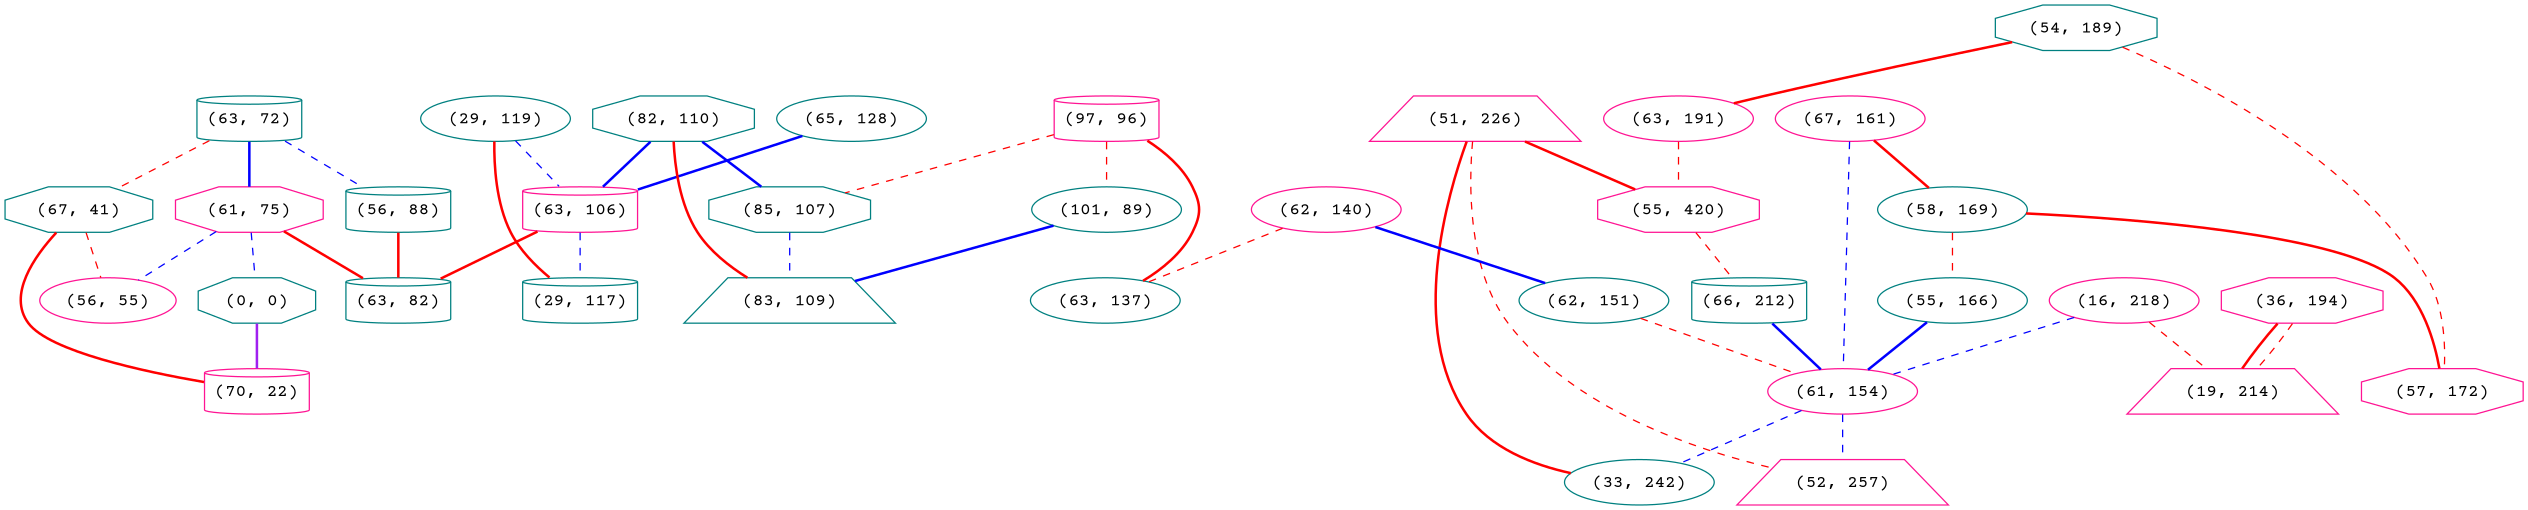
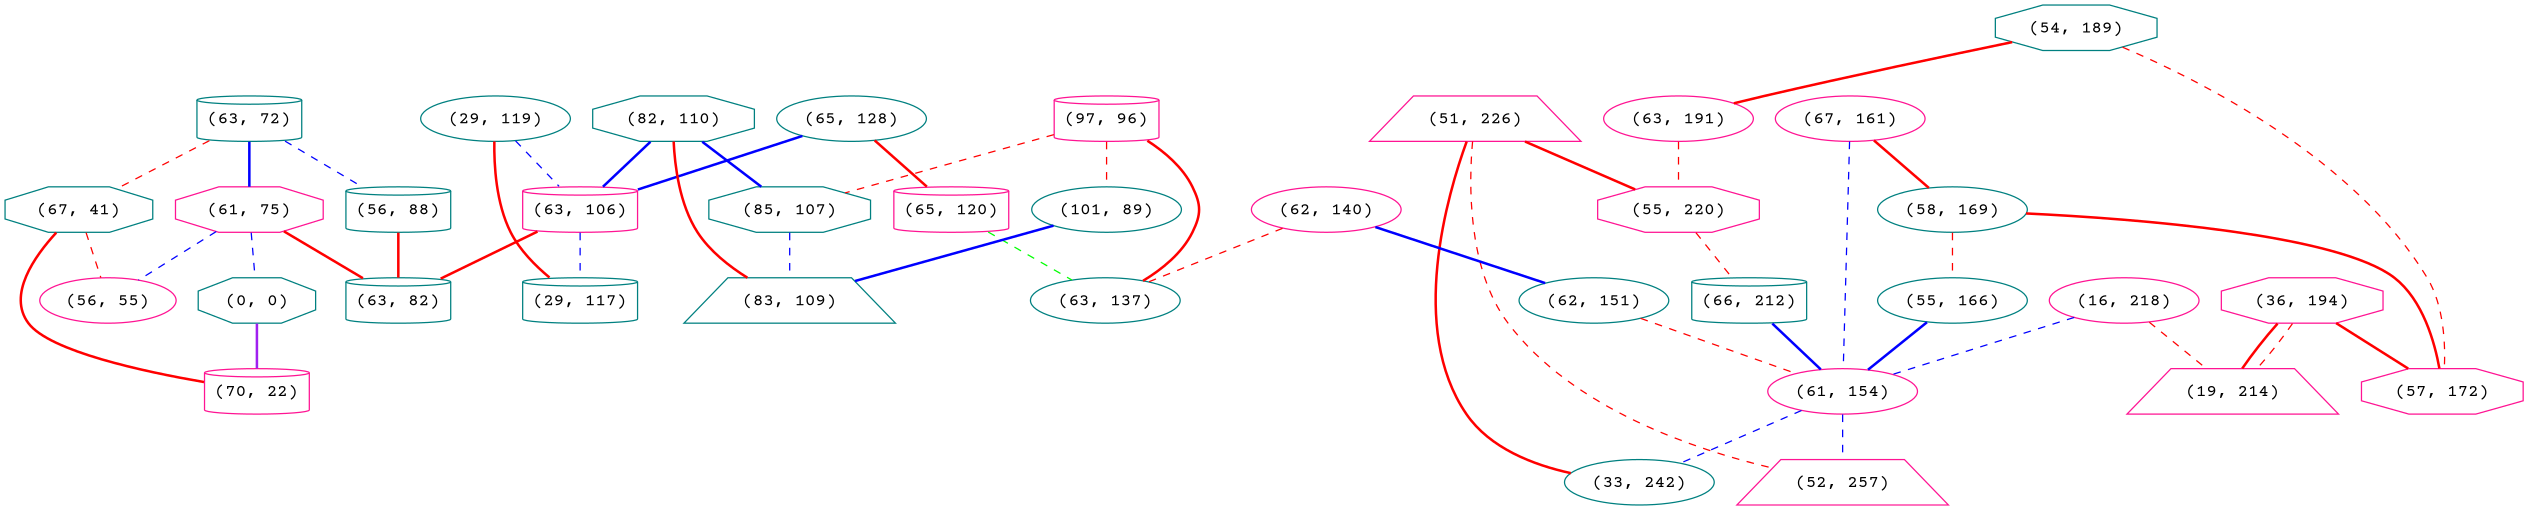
node "(65, 120)": added
node "(55, 420)": label "(55, 420)" -> "(55, 220)"
edge "(36, 194)" -- "(57, 172)": added
